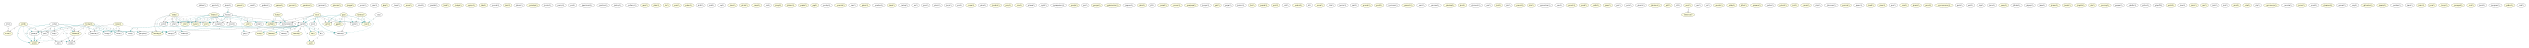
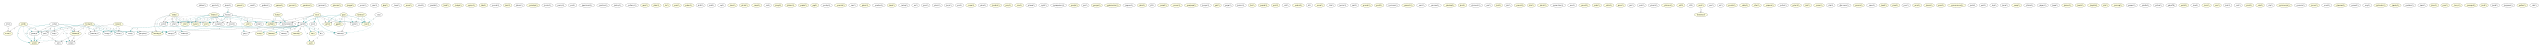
node "detroit(1)": added
